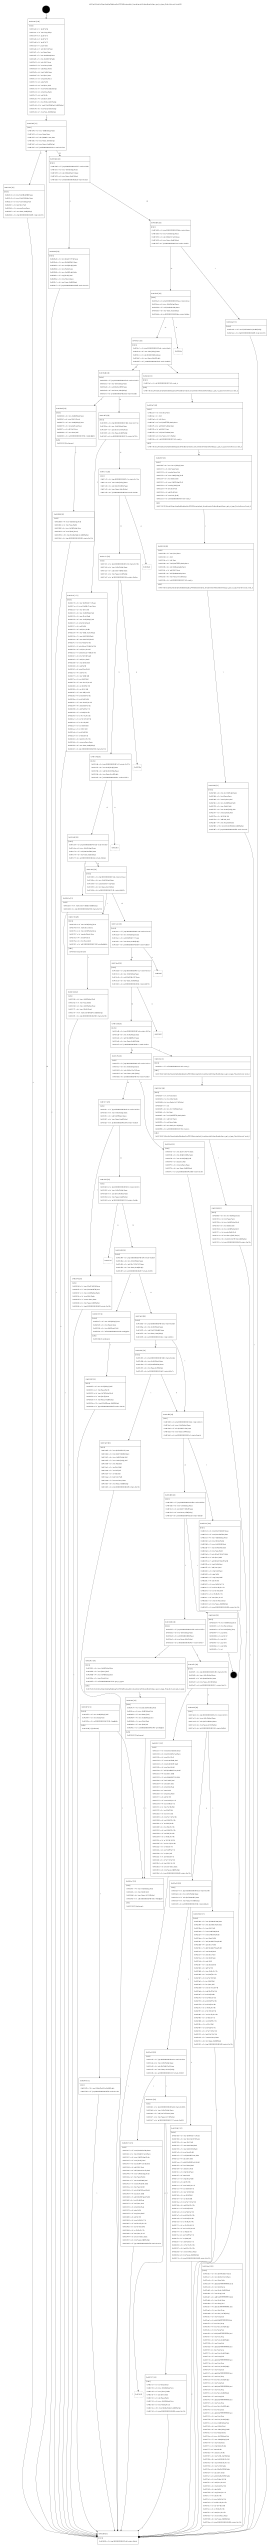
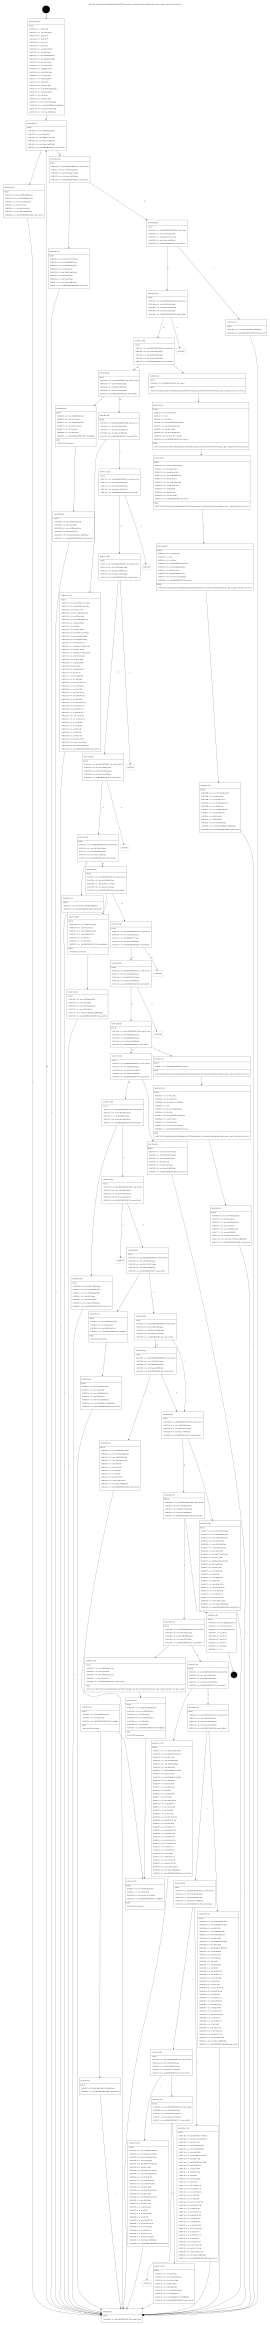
node "0x401ebc [295]": removed
